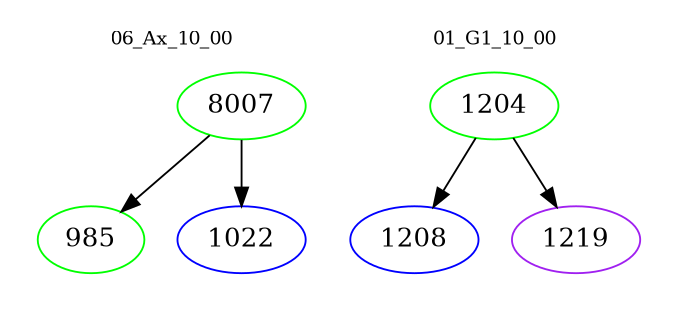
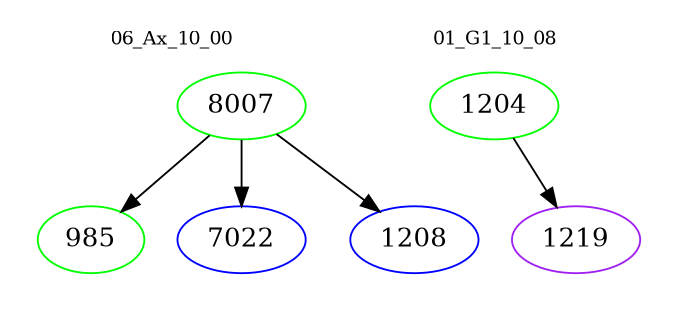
cluster "01_G1_10_00": label "01_G1_10_00" -> "01_G1_10_08"
edge "1204" -> "1208": now "8007" -> "1208"
node "1022": label "1022" -> "7022"
